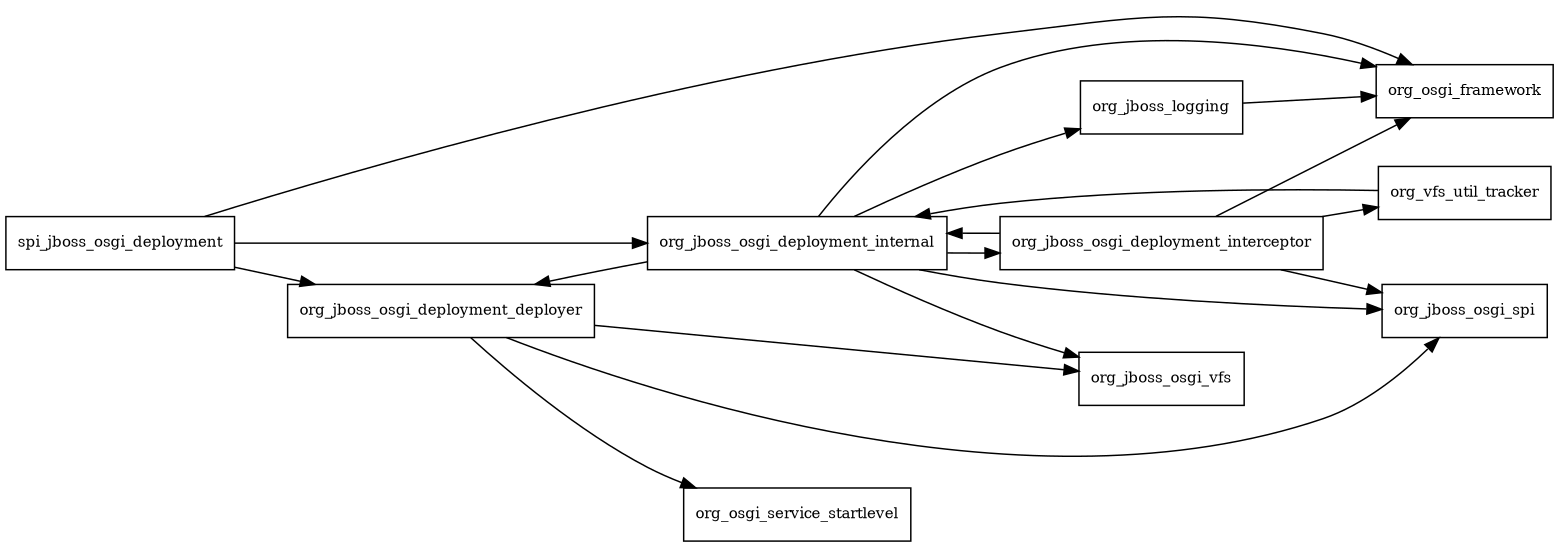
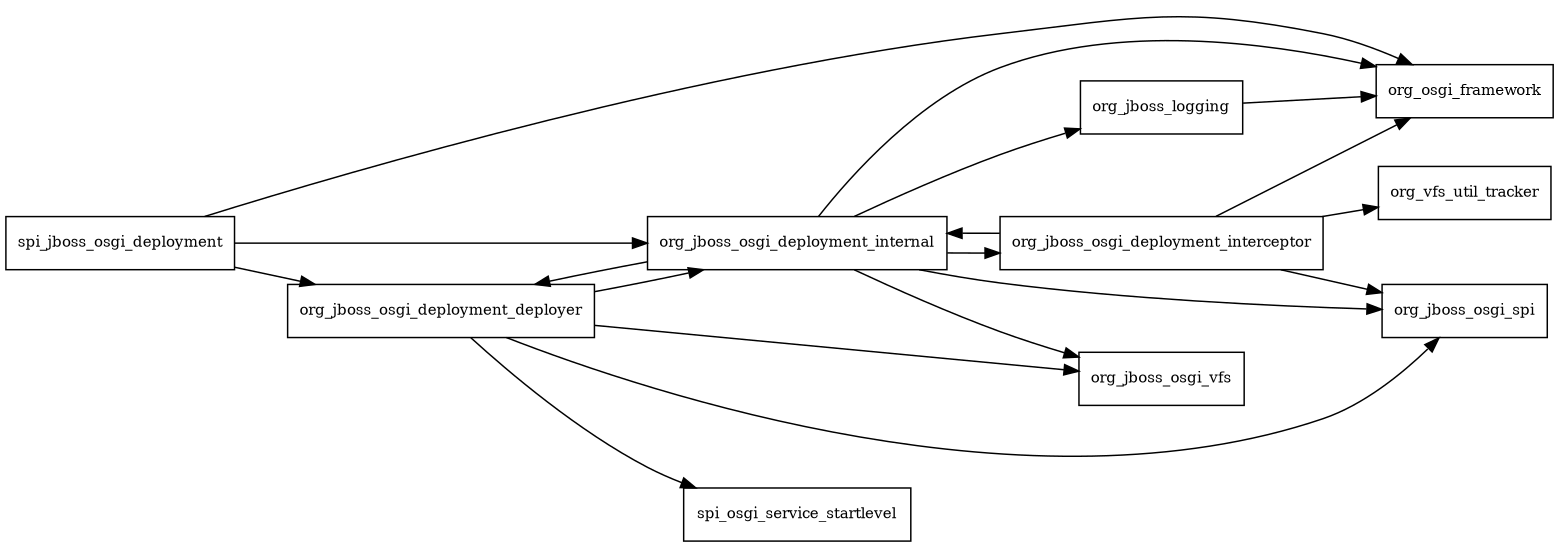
edge "org_vfs_util_tracker" -> "org_jboss_osgi_deployment_internal": now "org_jboss_osgi_deployment_deployer" -> "org_jboss_osgi_deployment_internal"
node "org_osgi_service_startlevel": label "org_osgi_service_startlevel" -> "spi_osgi_service_startlevel"
